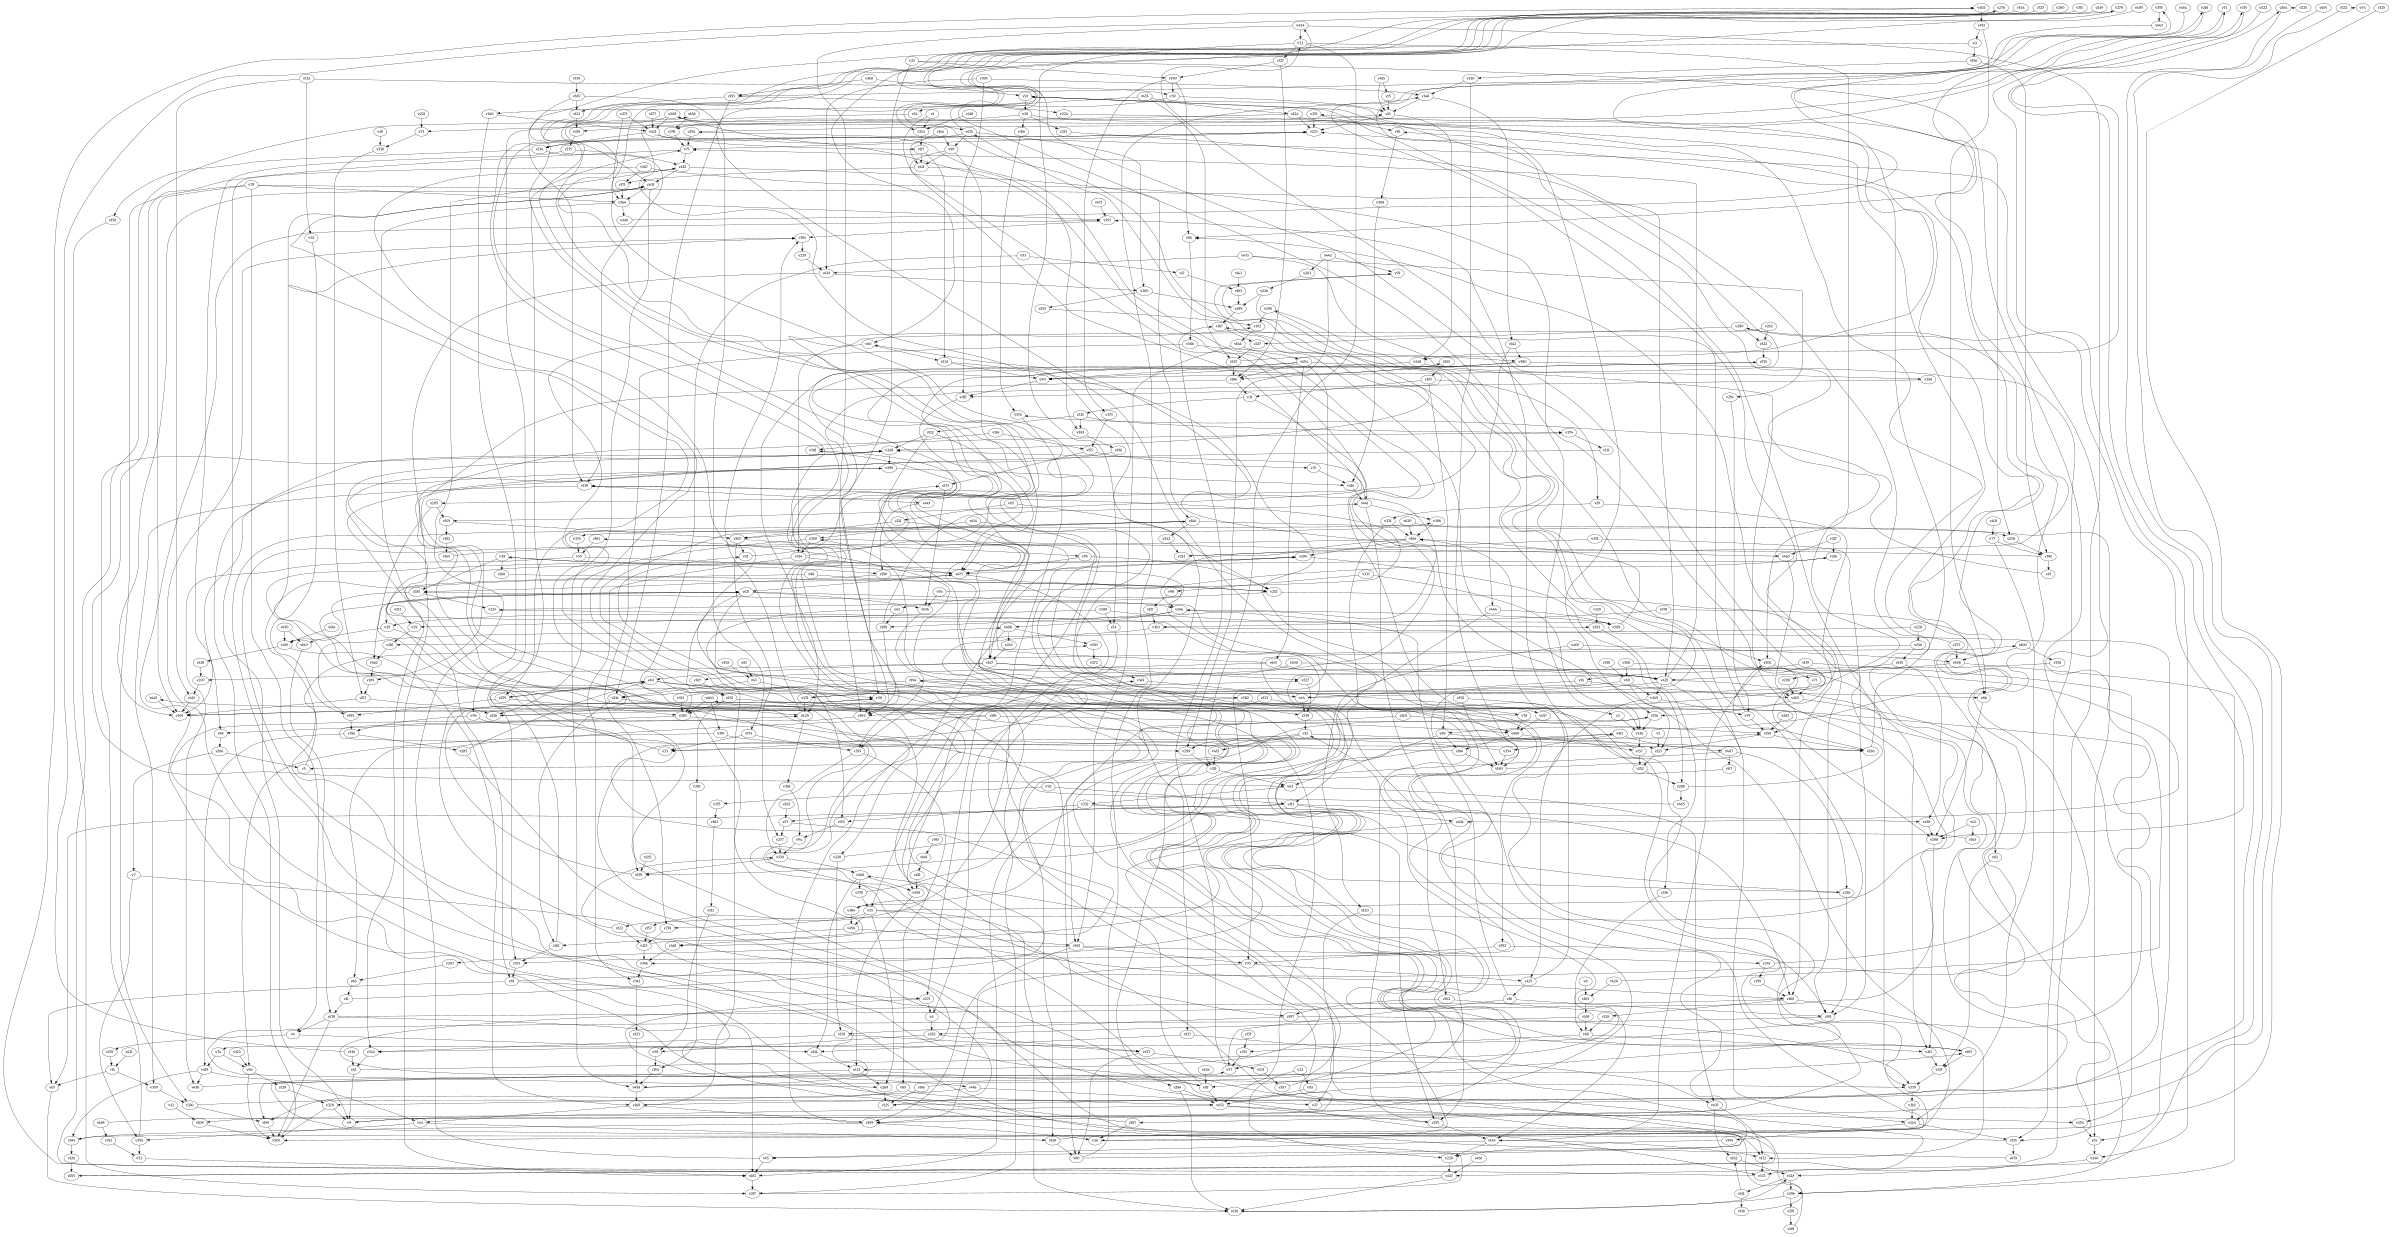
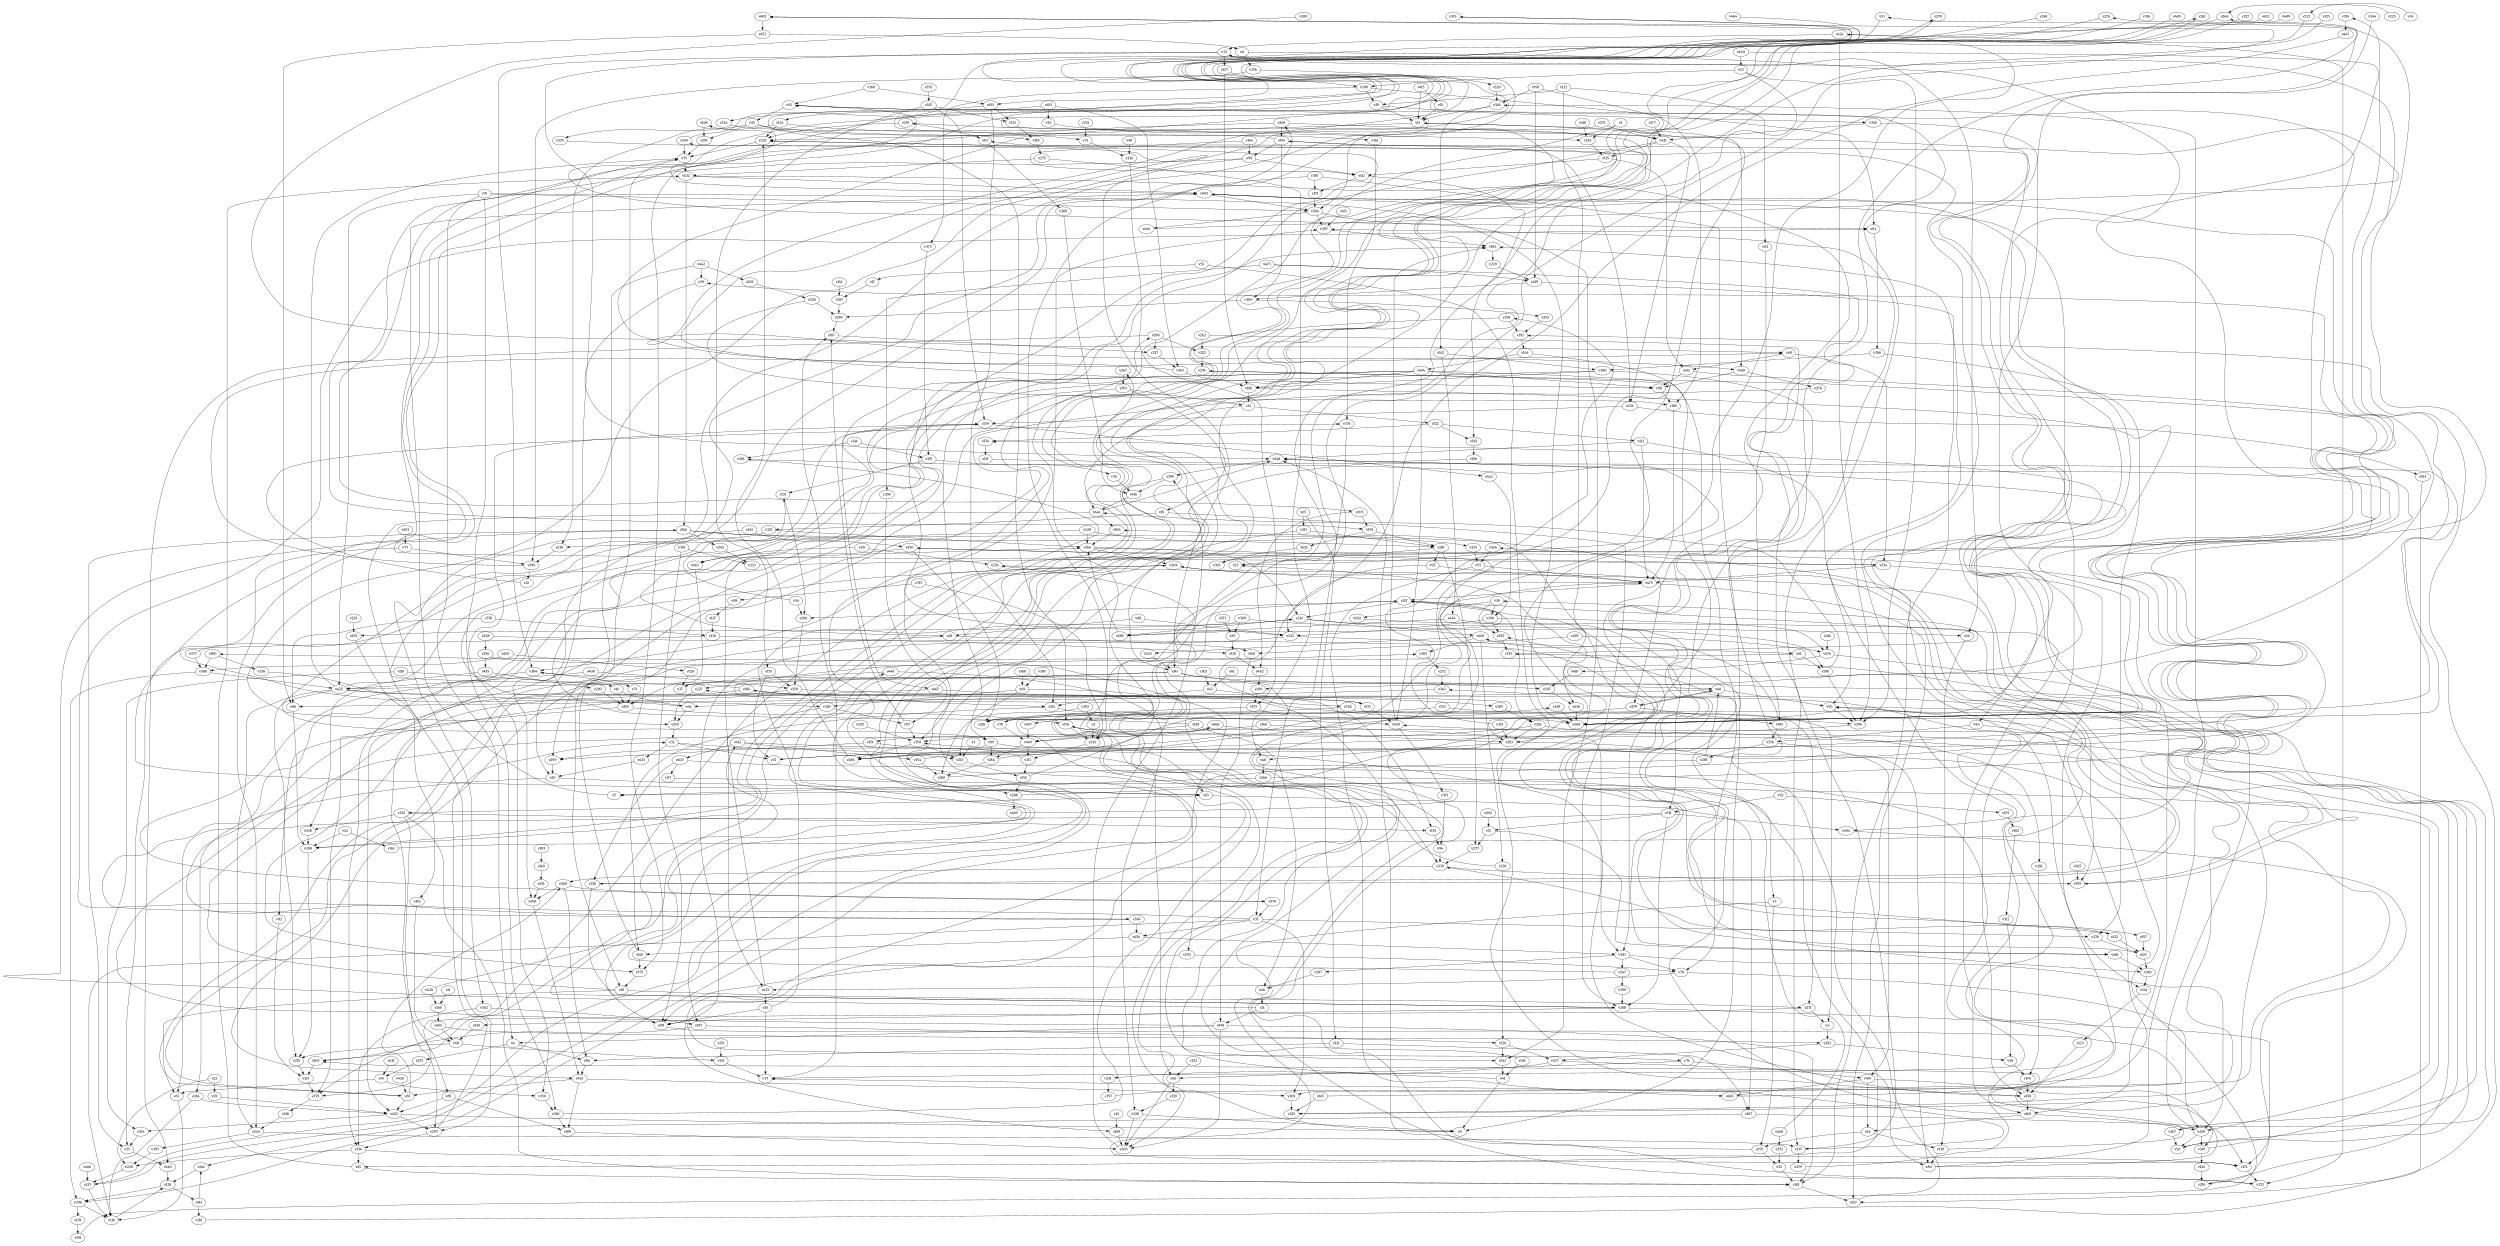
node "v440": added
edge "v320" -> "v180": removed
edge "v287" -> "v476": now "v190" -> "v476"
